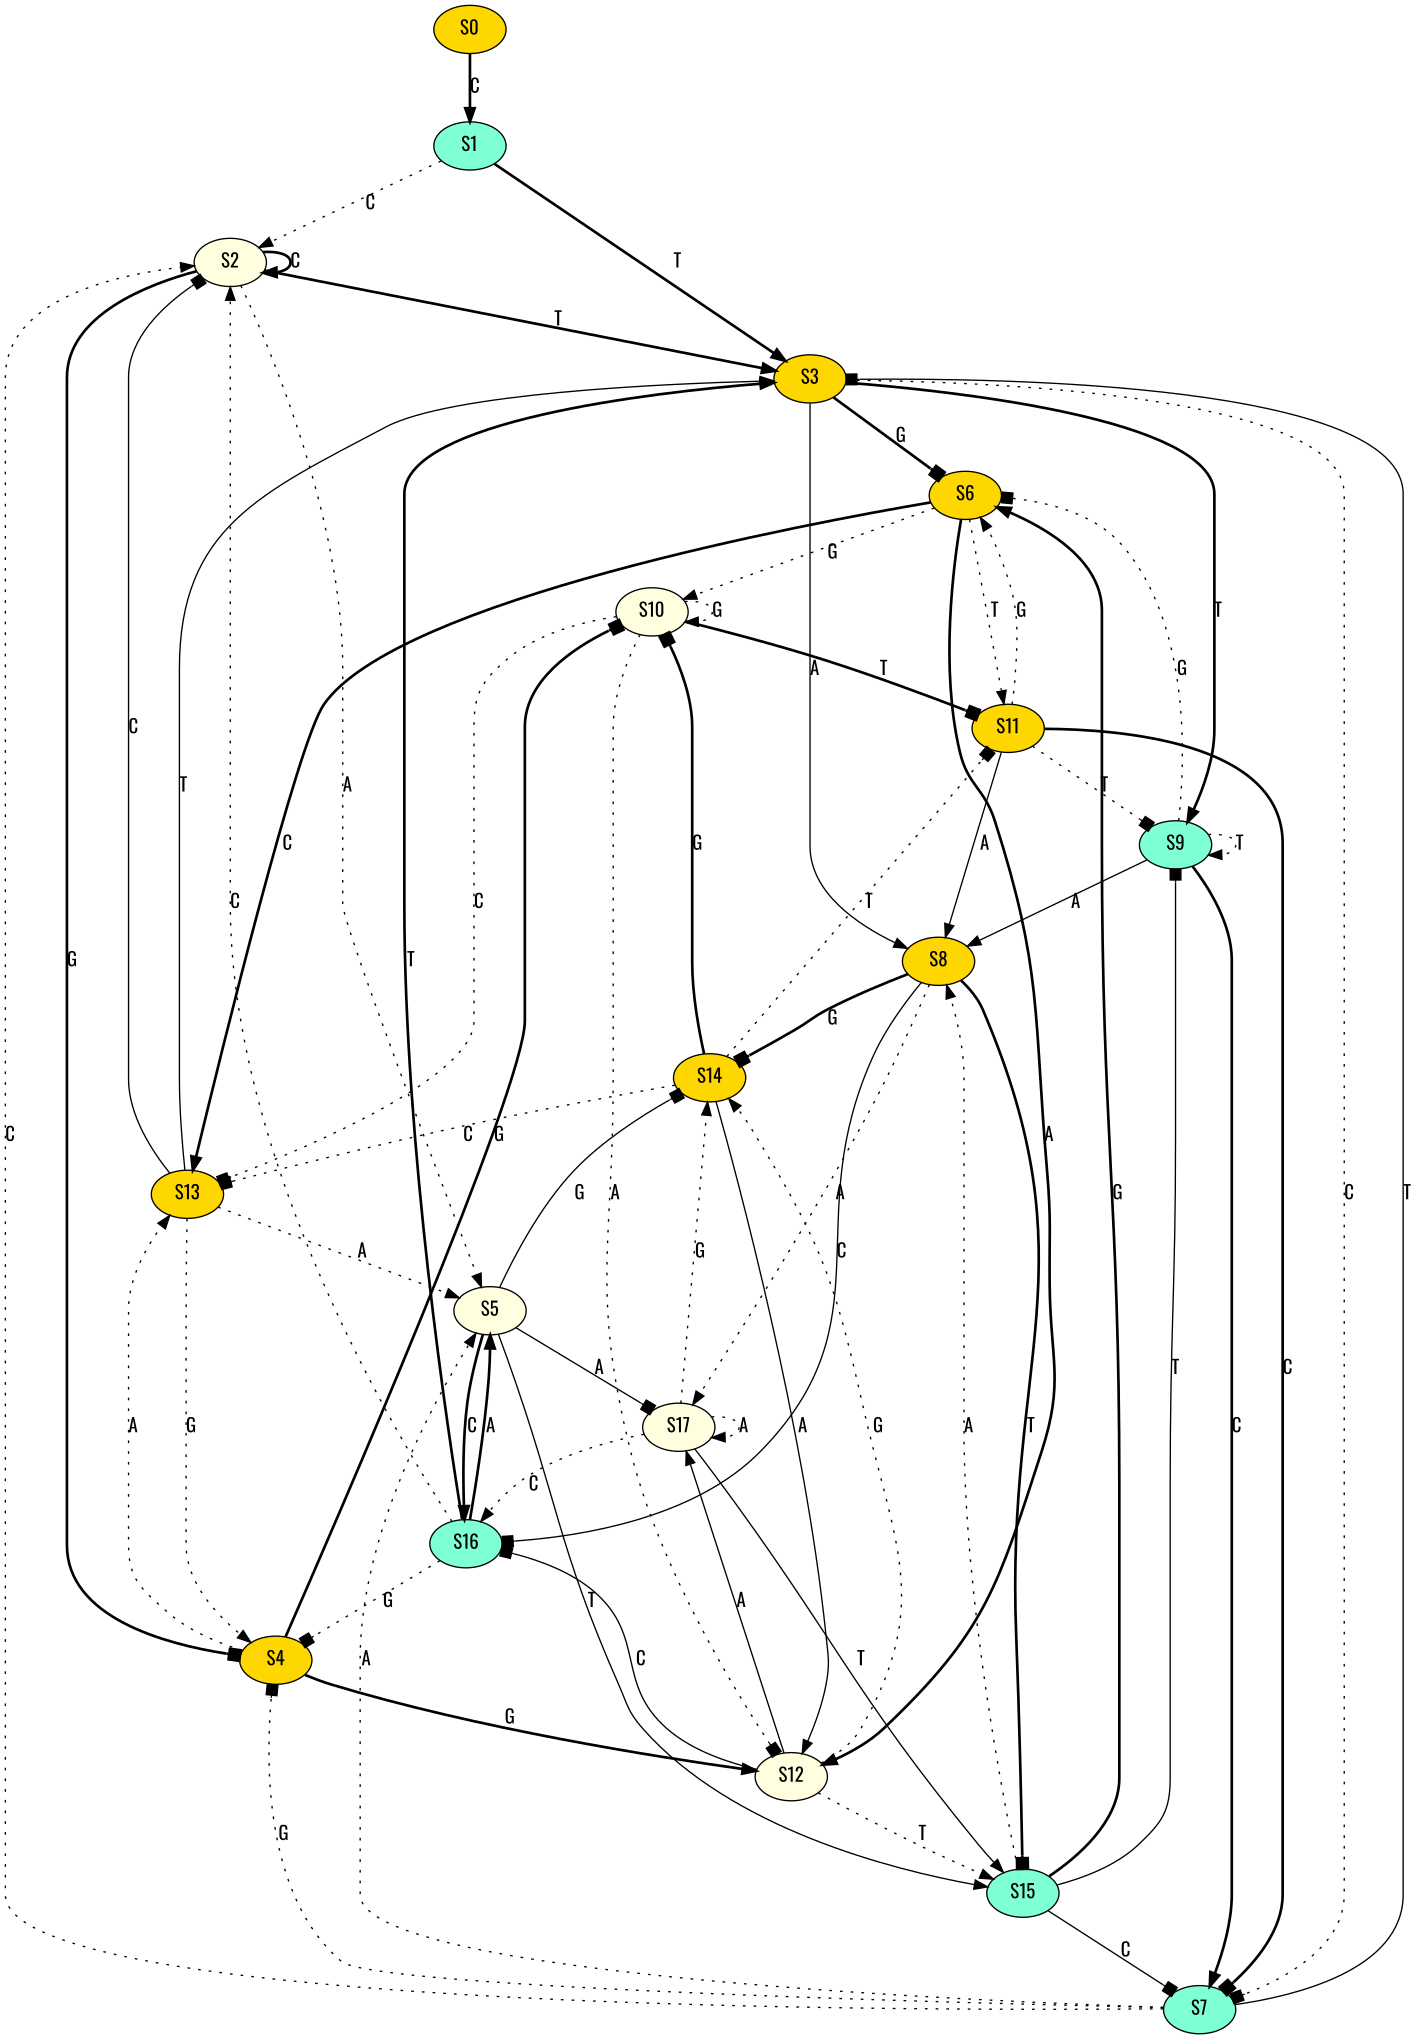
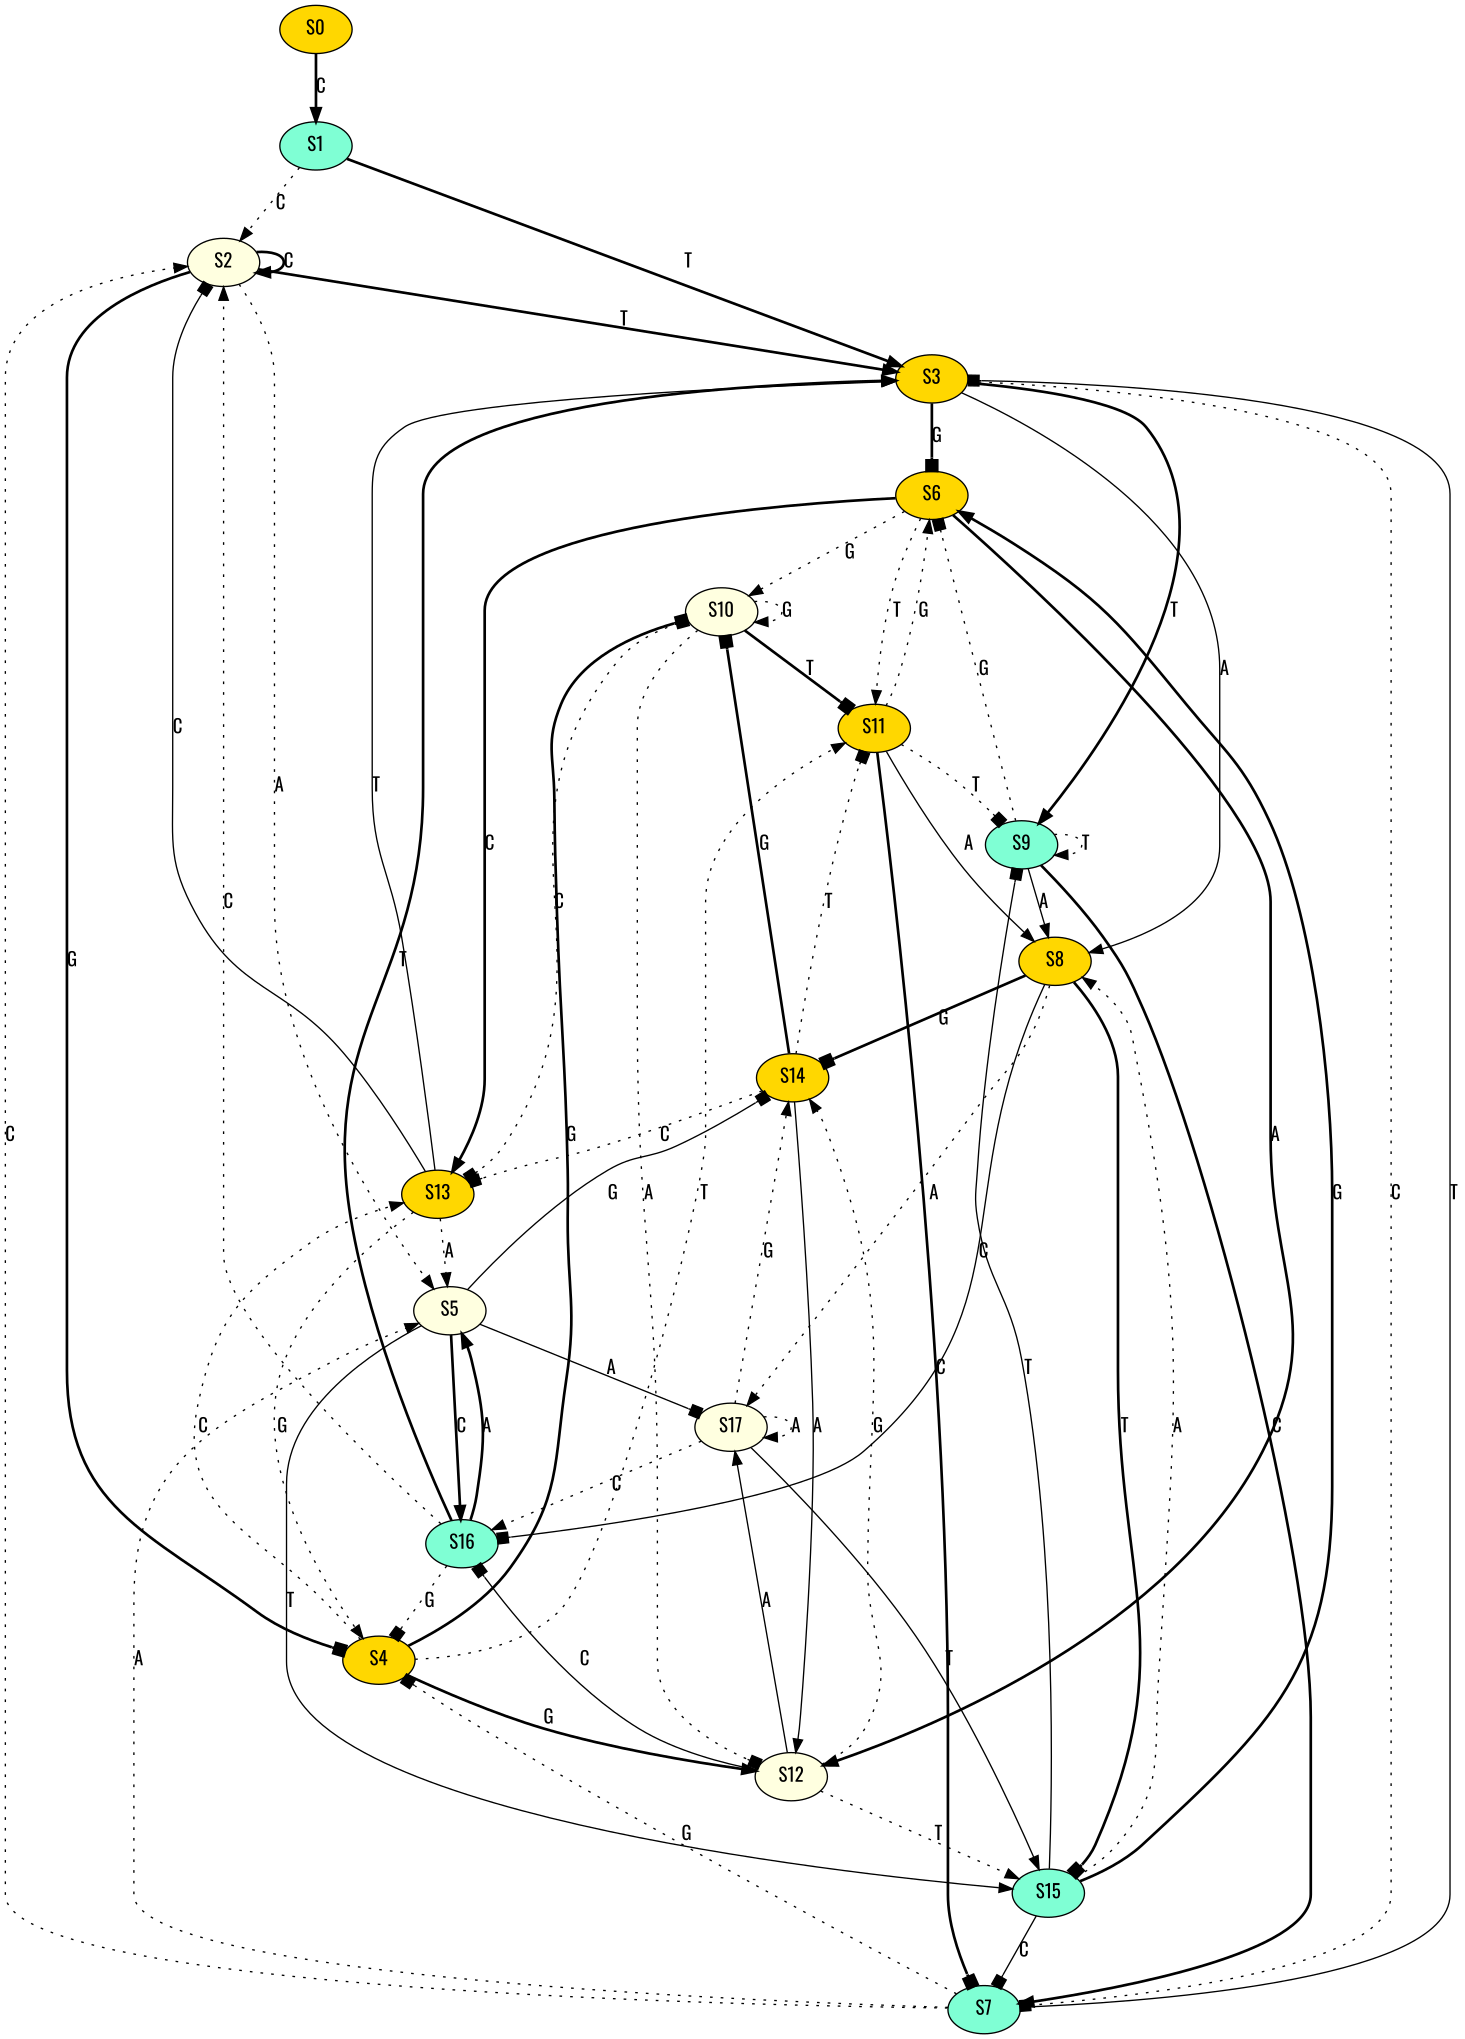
edge "S4" -> "S11": added, label "T"
edge "S4" -> "S13": label "A" -> "C"
